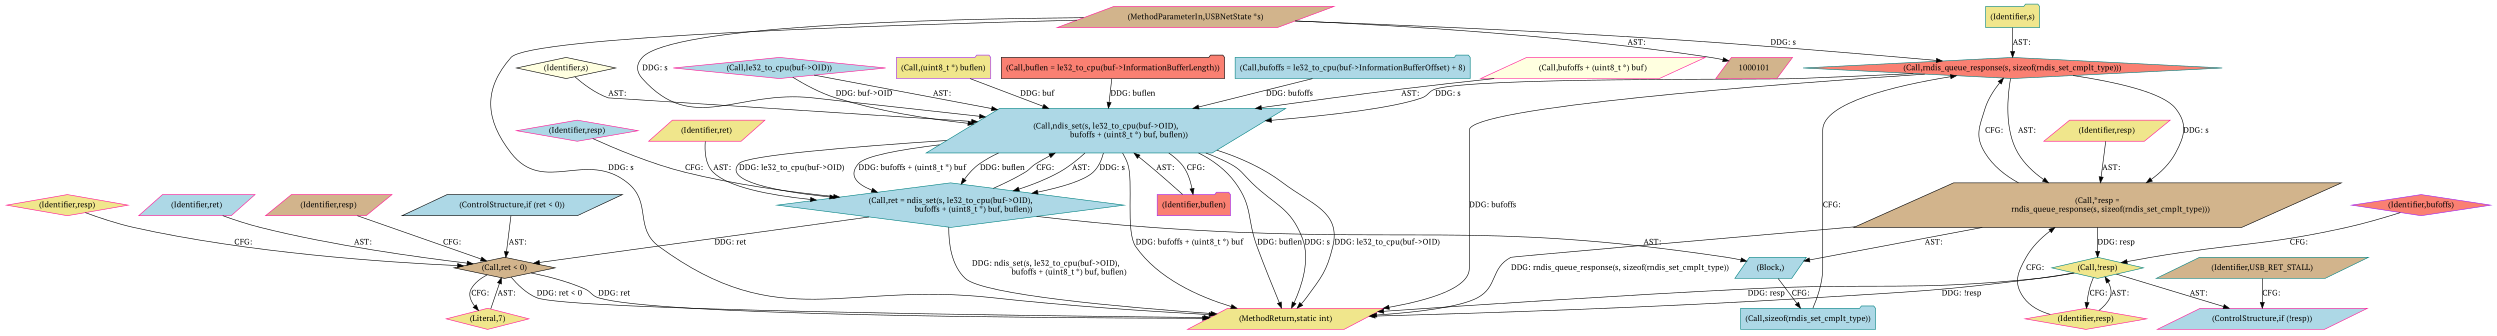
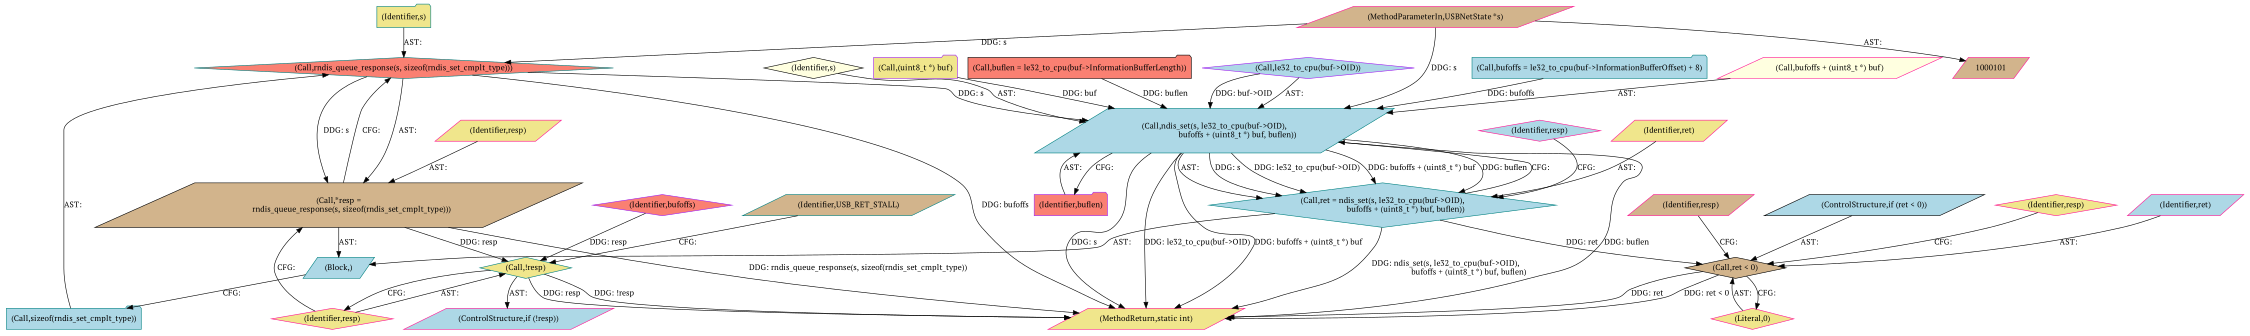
node "(Call,le32_to_cpu(buf->OID))": color deeppink -> purple
node "(Call,(uint8_t *) buflen)": label "(Call,(uint8_t *) buflen)" -> "(Call,(uint8_t *) buf)"
edge "(MethodParameterIn,USBNetState *s)" -> "(MethodReturn,static int)": removed, label "DDG: s"
edge "(Call,sizeof(rndis_set_cmplt_type))" -> "(Call,rndis_queue_response(s, sizeof(rndis_set_cmplt_type)))": label "CFG: " -> "AST: "
edge "(Identifier,bufoffs)" -> "(Call,!resp)": label "CFG: " -> "DDG: resp"
edge "(Identifier,USB_RET_STALL)" -> "(ControlStructure,if (!resp))": now "(Identifier,USB_RET_STALL)" -> "(Call,!resp)"
node "(Literal,7)": label "(Literal,7)" -> "(Literal,0)"
